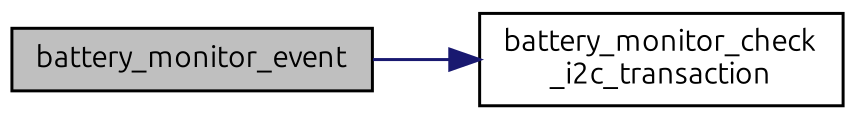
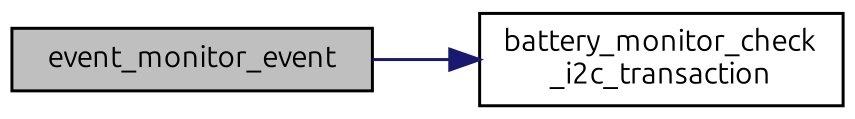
node "battery_monitor_event": label "battery_monitor_event" -> "event_monitor_event"
